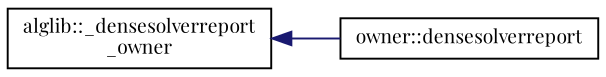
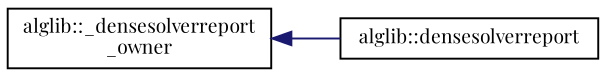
node "owner::densesolverreport": label "owner::densesolverreport" -> "alglib::densesolverreport"
